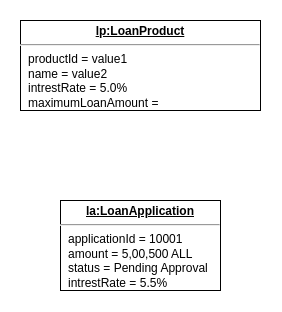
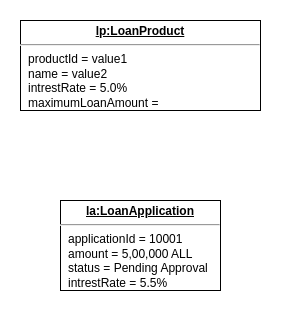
node "la:LoanApplication applicationId = 10001 amount = 5,00,500 ALL status = Pending Approval intrestRate = 5.5%": label "la:LoanApplication applicationId = 10001 amount = 5,00,500 ALL status = Pending Approval intrestRate = 5.5%" -> "la:LoanApplication applicationId = 10001 amount = 5,00,000 ALL status = Pending Approval intrestRate = 5.5%"
